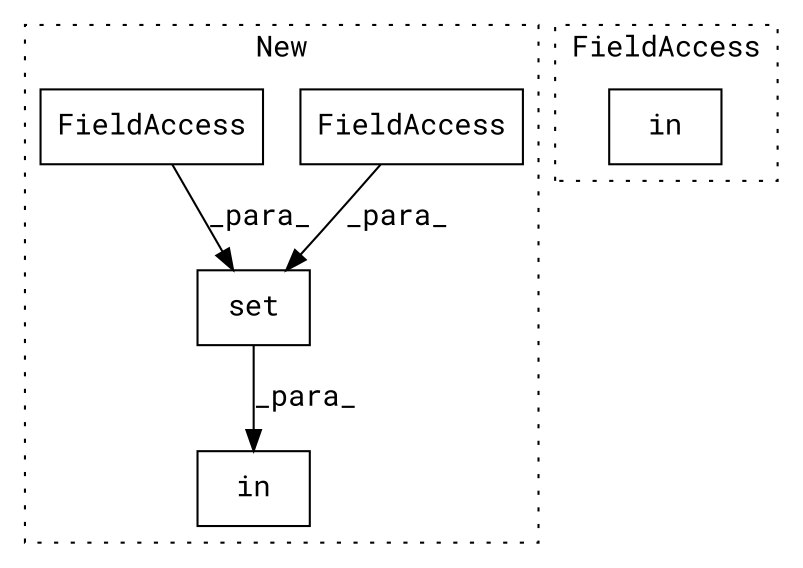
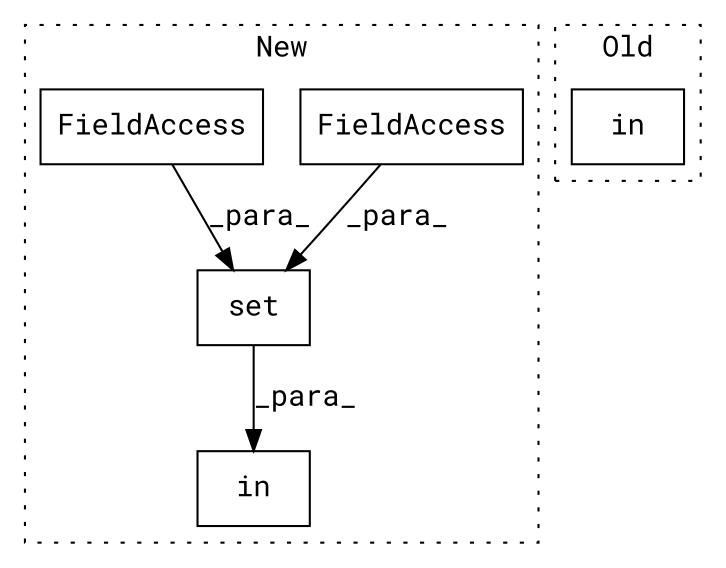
cluster "FieldAccess": label "FieldAccess" -> "Old"
